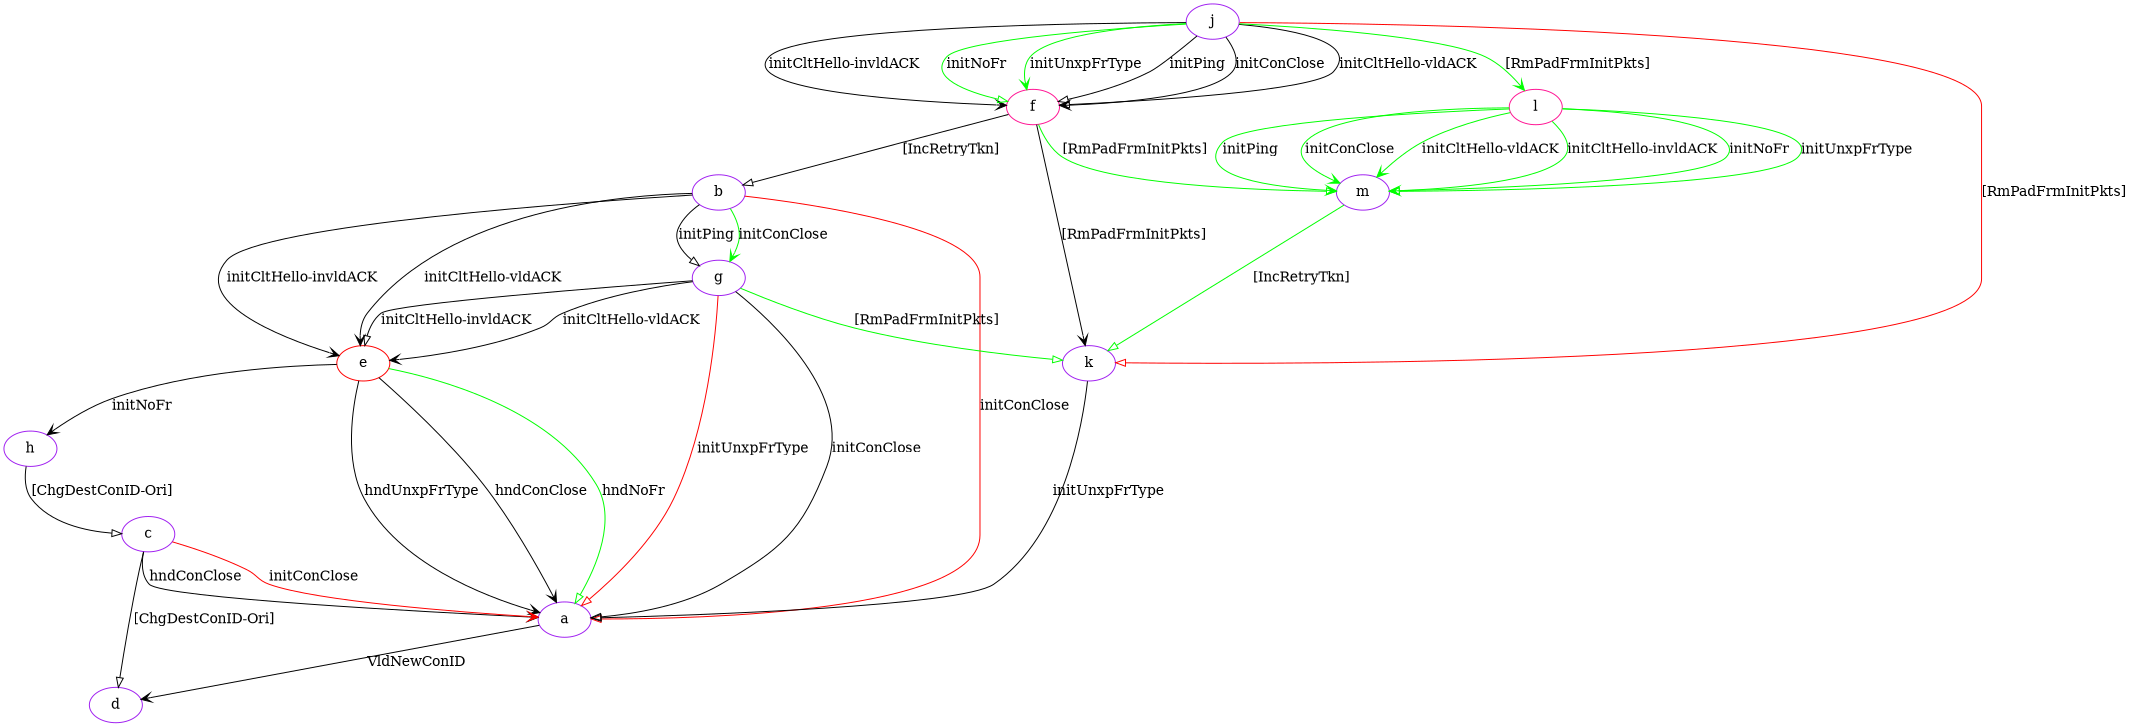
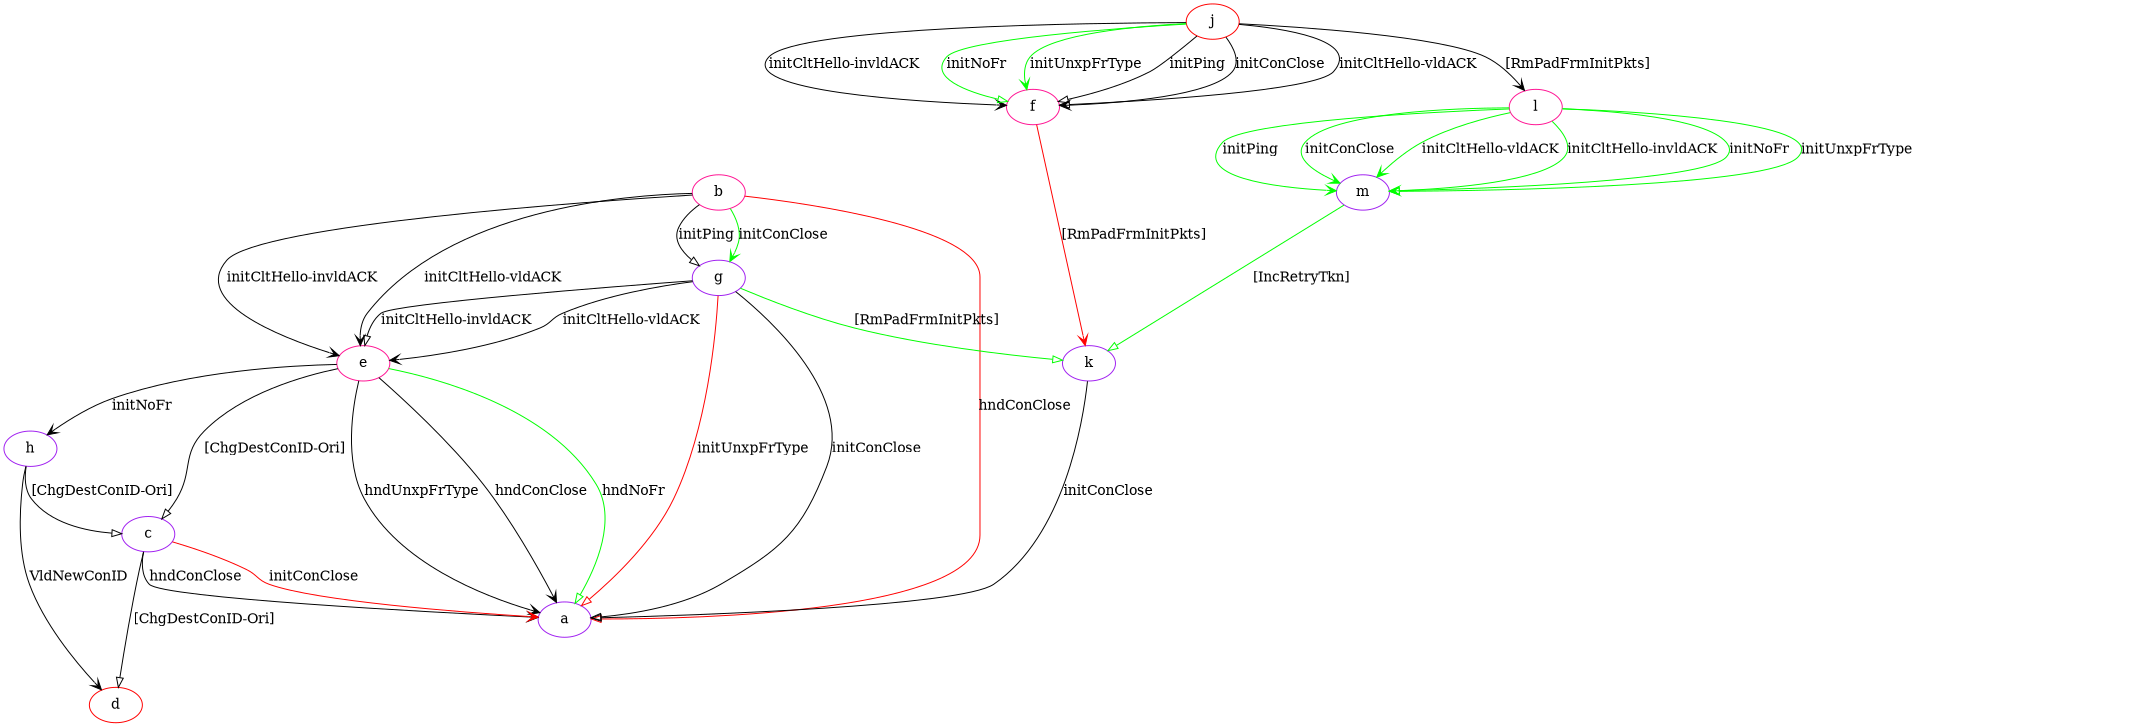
node "j": color purple -> red
edge "j" -> "l": color green -> black
edge "f" -> "b": removed, label "[IncRetryTkn]"
edge "f" -> "m": removed, label "[RmPadFrmInitPkts]"
node "b": color purple -> deeppink
edge "f" -> "k": color black -> red
edge "j" -> "k": removed, label "[RmPadFrmInitPkts]"
node "e": color red -> deeppink
edge "b" -> "a": label "initConClose " -> "hndConClose "
edge "e" -> "c": added, label "[ChgDestConID-Ori]"
edge "k" -> "a": label "initUnxpFrType " -> "initConClose "
edge "a" -> "d": now "h" -> "d"
node "d": color purple -> red
